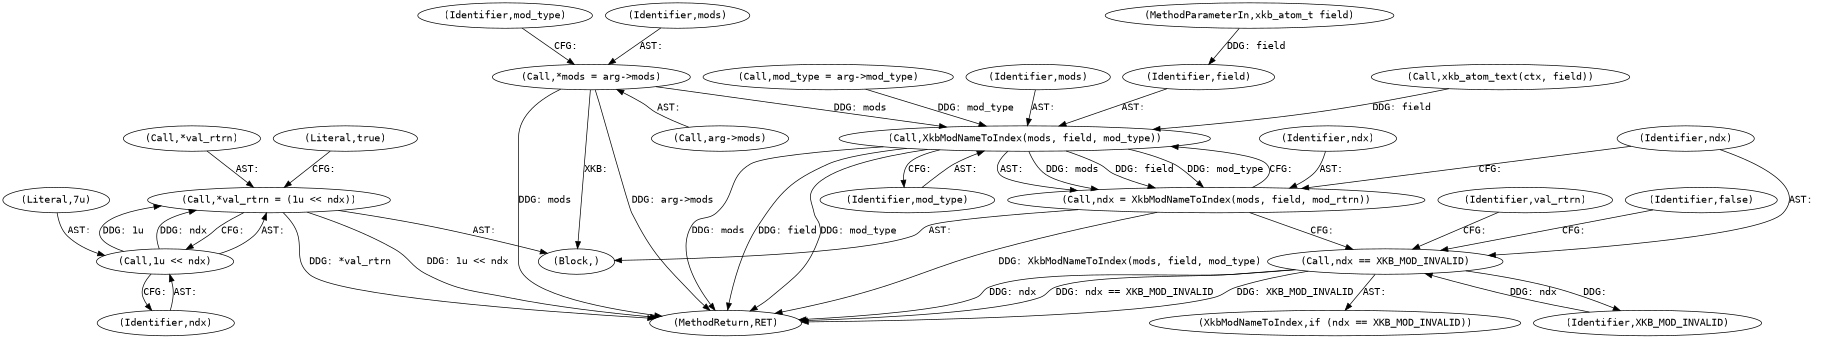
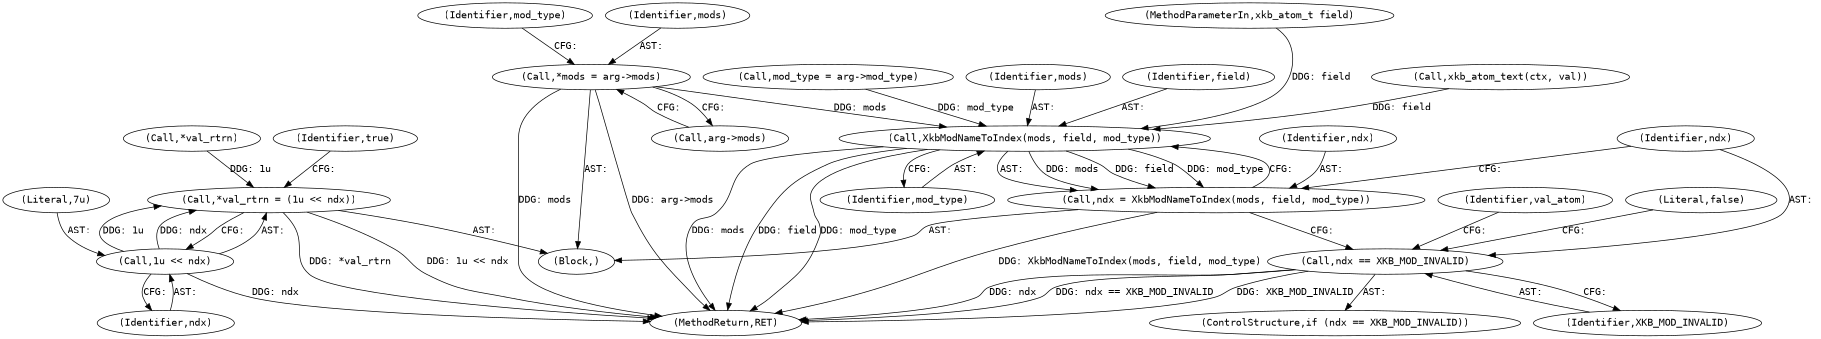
edge "(MethodParameterIn,xkb_atom_t field)" -> "(Identifier,field)": now "(MethodParameterIn,xkb_atom_t field)" -> "(Call,XkbModNameToIndex(mods, field, mod_type))"
node "(Call,xkb_atom_text(ctx, field))": label "(Call,xkb_atom_text(ctx, field))" -> "(Call,xkb_atom_text(ctx, val))"
edge "(Call,*mods = arg->mods)" -> "(Call,arg->mods)": added, label "CFG:"
edge "(Call,arg->mods)" -> "(Call,*mods = arg->mods)": label "AST: " -> "CFG: "
node "(Literal,true)": label "(Literal,true)" -> "(Identifier,true)"
edge "(Call,*val_rtrn)" -> "(Call,*val_rtrn = (1u << ndx))": label "AST: " -> "DDG: 1u"
edge "(Call,*mods = arg->mods)" -> "(Block,)": label "XKB: " -> "AST: "
node "(Call,ndx = XkbModNameToIndex(mods, field, mod_rtrn))": label "(Call,ndx = XkbModNameToIndex(mods, field, mod_rtrn))" -> "(Call,ndx = XkbModNameToIndex(mods, field, mod_type))"
node "(Identifier,val_rtrn)": label "(Identifier,val_rtrn)" -> "(Identifier,val_atom)"
node "(Identifier,false)": label "(Identifier,false)" -> "(Literal,false)"
edge "(Identifier,XKB_MOD_INVALID)" -> "(Call,ndx == XKB_MOD_INVALID)": label "DDG: ndx" -> "AST: "
edge "(Call,ndx == XKB_MOD_INVALID)" -> "(Identifier,XKB_MOD_INVALID)": label "DDG: " -> "CFG: "
edge "(Call,1u << ndx)" -> "(MethodReturn,RET)": added, label "DDG: ndx"
node "(XkbModNameToIndex,if (ndx == XKB_MOD_INVALID))": label "(XkbModNameToIndex,if (ndx == XKB_MOD_INVALID))" -> "(ControlStructure,if (ndx == XKB_MOD_INVALID))"
